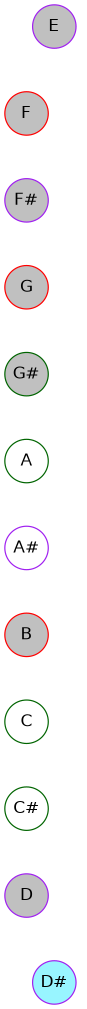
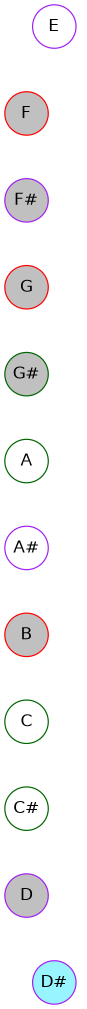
node "E": fillcolor gray -> white
